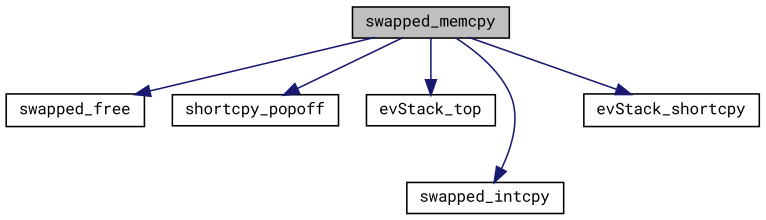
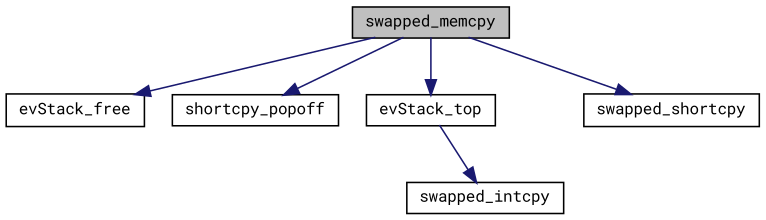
edge "swapped_memcpy" -> "swapped_intcpy": now "evStack_top" -> "swapped_intcpy"
node "swapped_free": label "swapped_free" -> "evStack_free"
node "evStack_shortcpy": label "evStack_shortcpy" -> "swapped_shortcpy"
